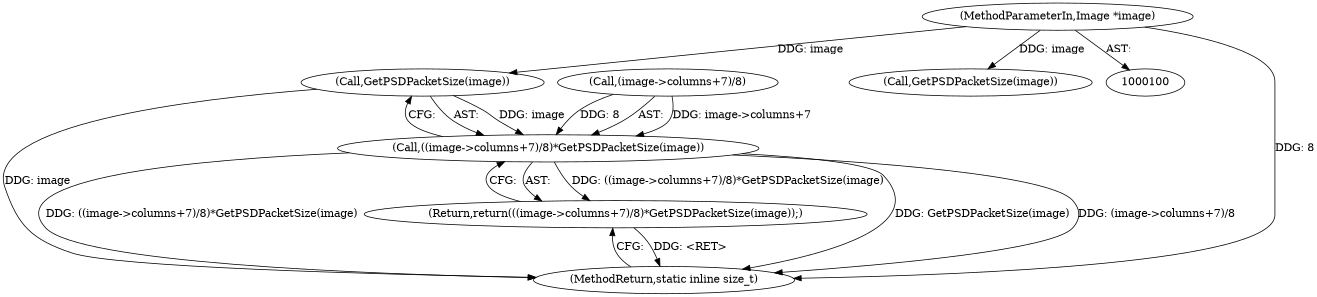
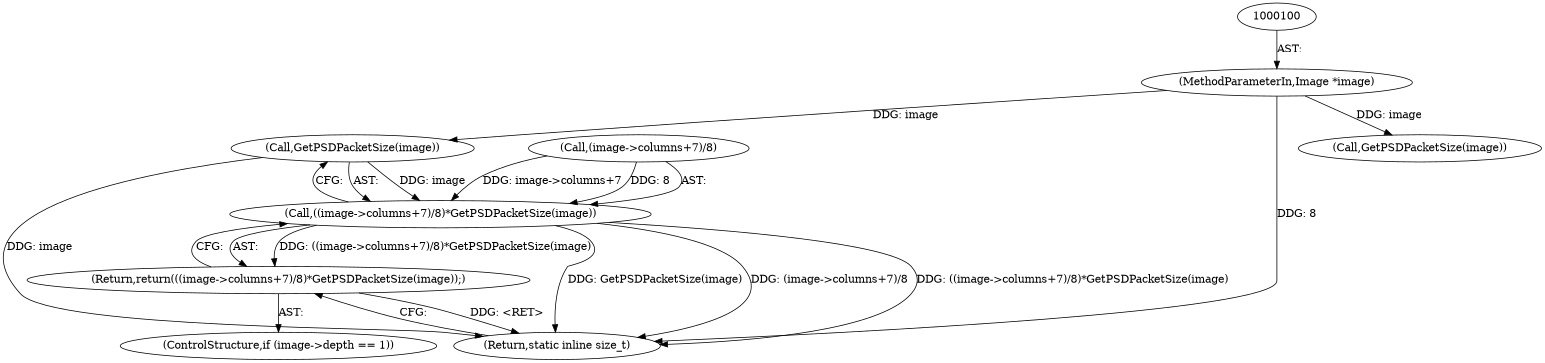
edge "(MethodParameterIn,Image *image)" -> "1000100": reversed
node "(MethodReturn,static inline size_t)": label "(MethodReturn,static inline size_t)" -> "(Return,static inline size_t)"
node "(ControlStructure,if (image->depth == 1))": added
